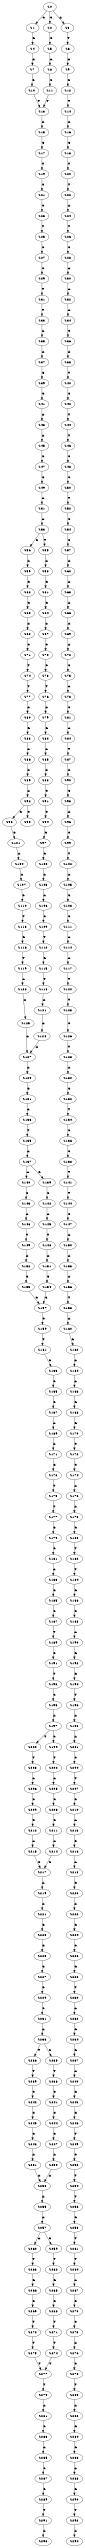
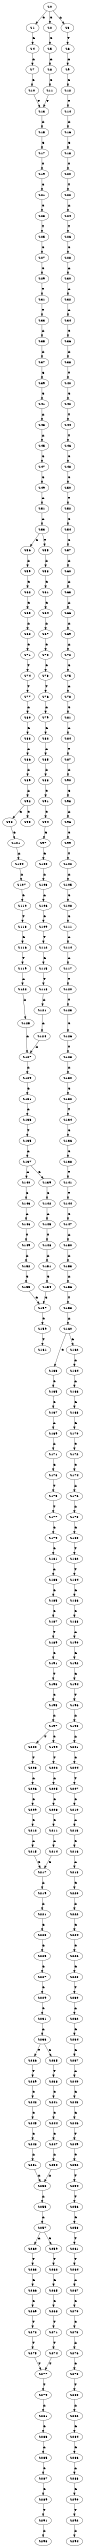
edge "S161" -> "S163": now "S160" -> "S163"
